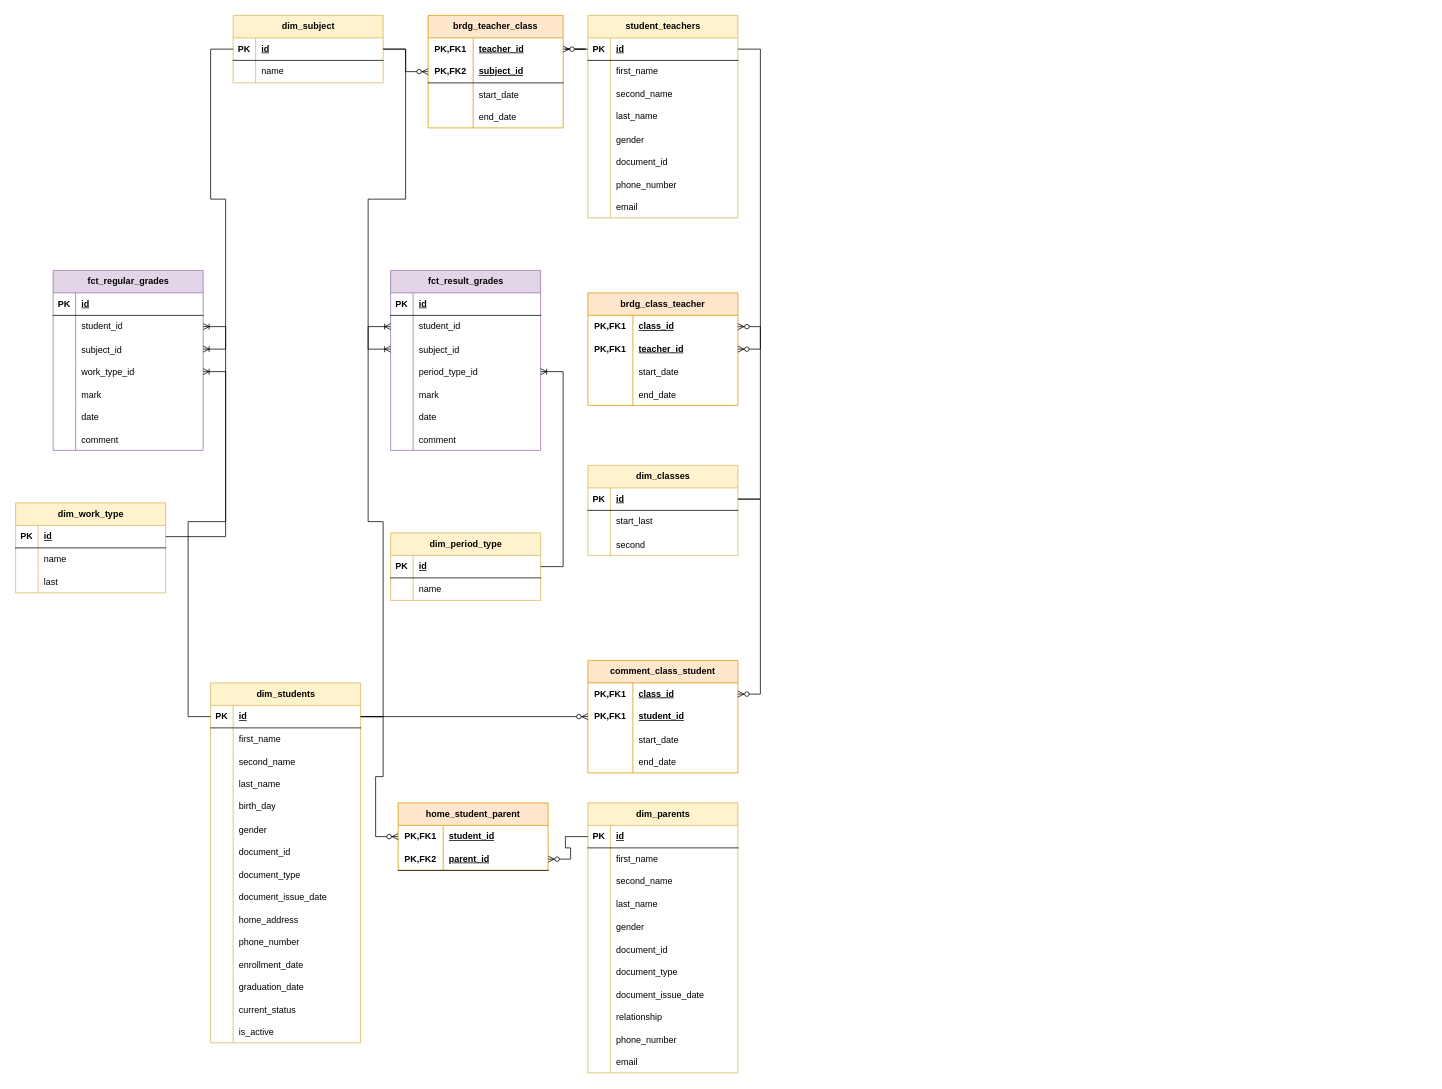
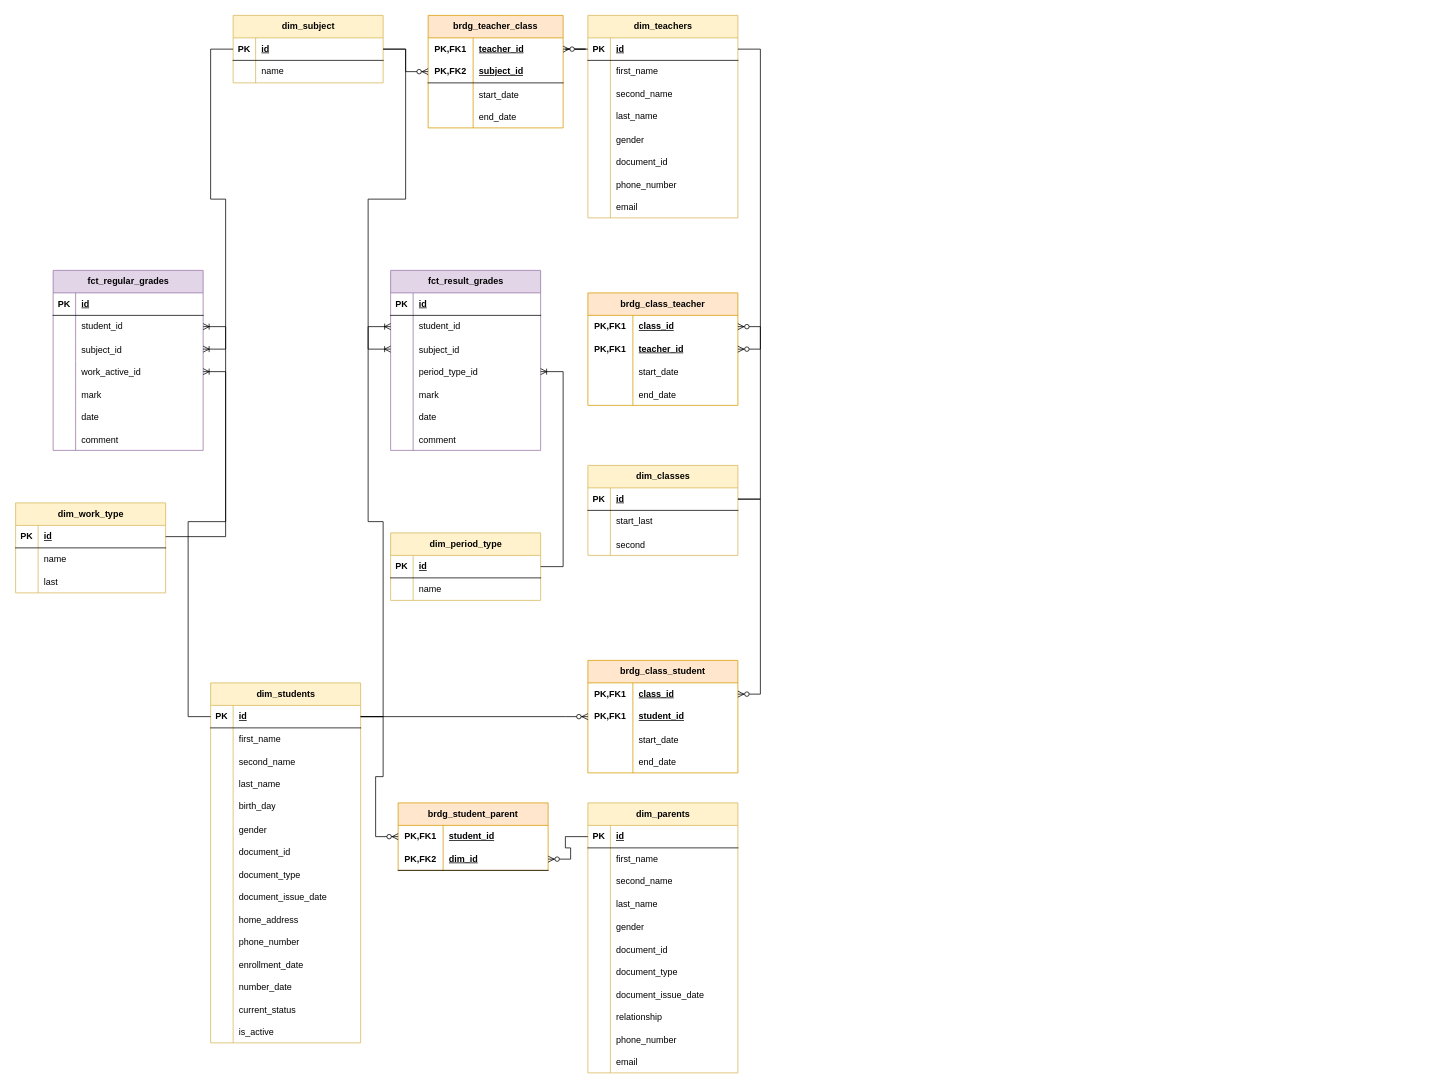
node "student_teachers": label "student_teachers" -> "dim_teachers"
node "work_type_id": label "work_type_id" -> "work_active_id"
node "comment_class_student": label "comment_class_student" -> "brdg_class_student"
node "home_student_parent": label "home_student_parent" -> "brdg_student_parent"
node "parent_id": label "parent_id" -> "dim_id"
node "graduation_date": label "graduation_date" -> "number_date"
